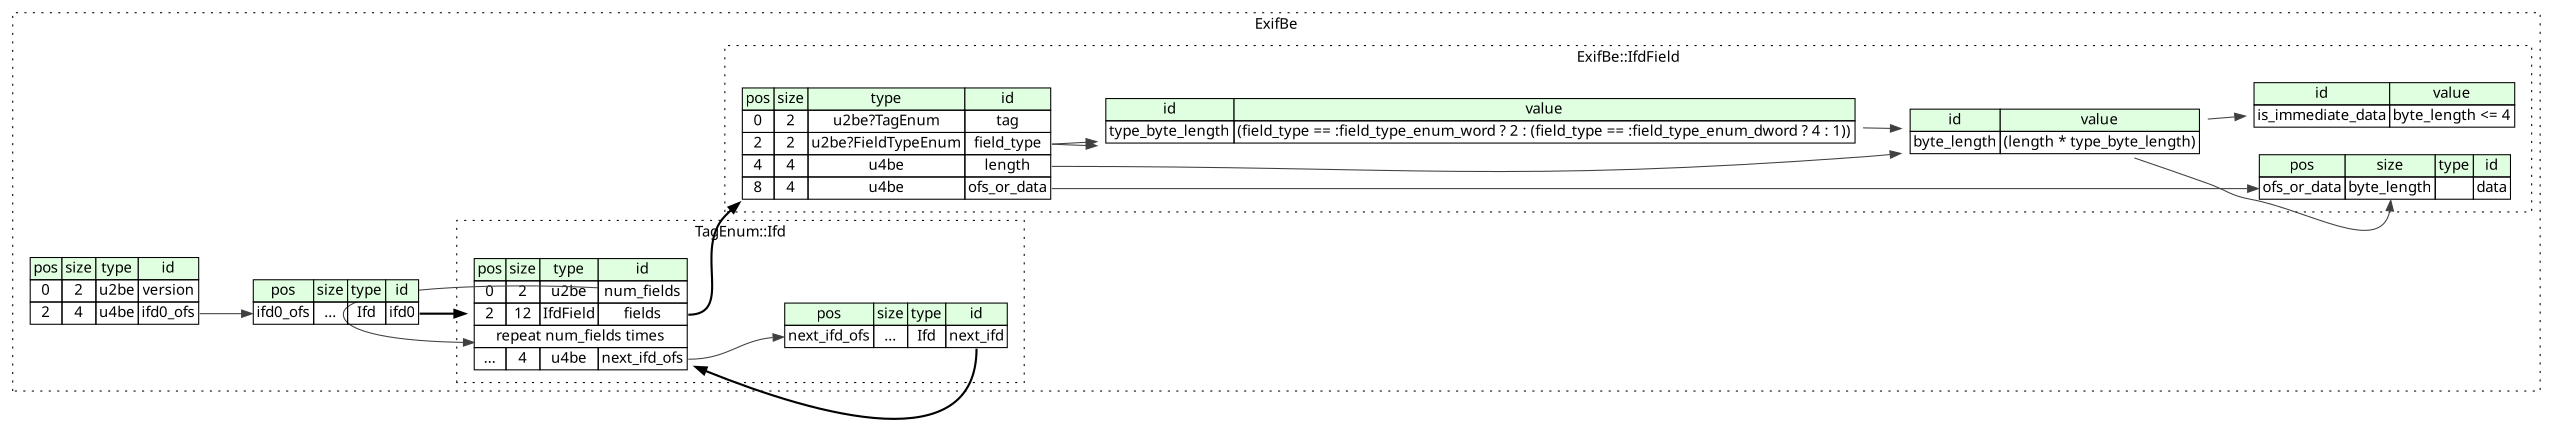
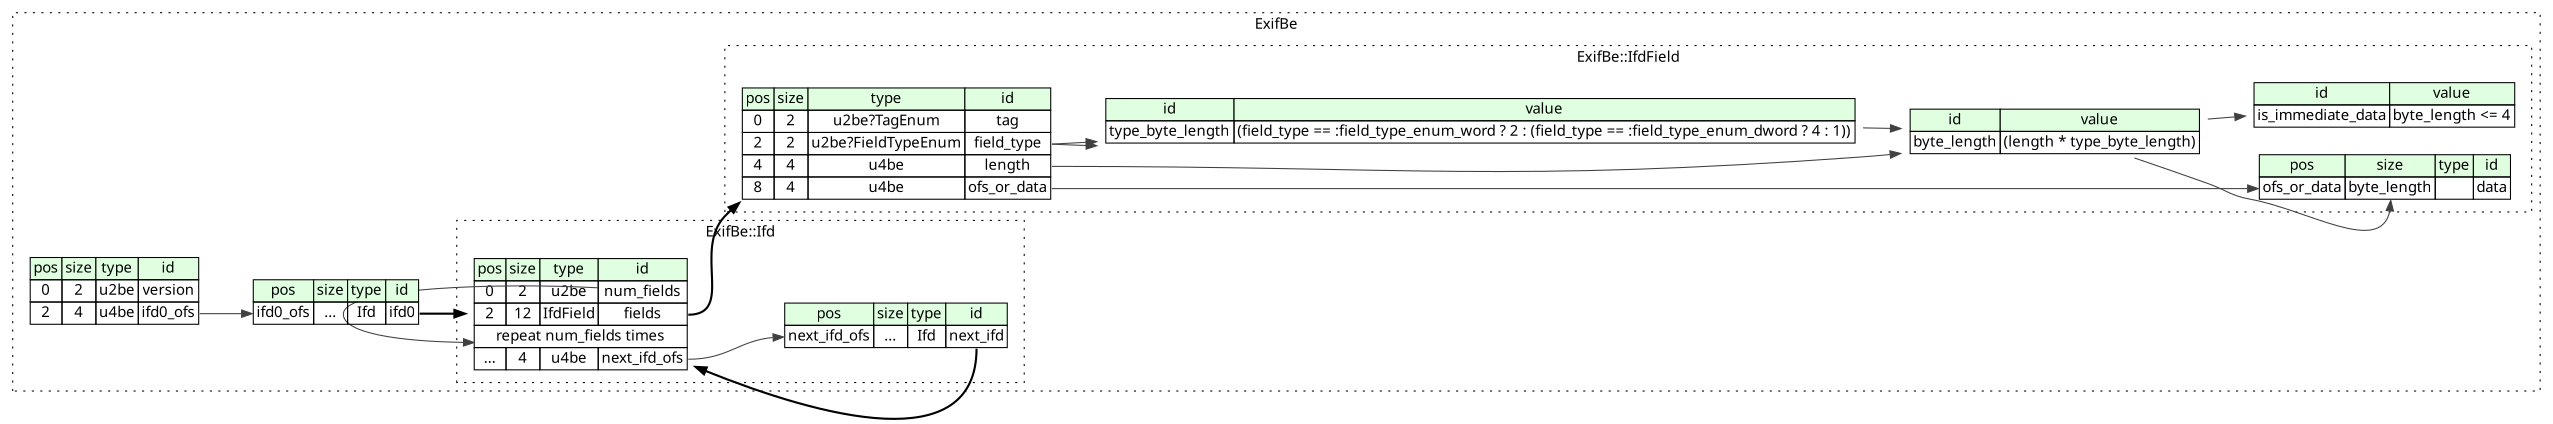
cluster "TagEnum::Ifd": label "TagEnum::Ifd" -> "ExifBe::Ifd"
